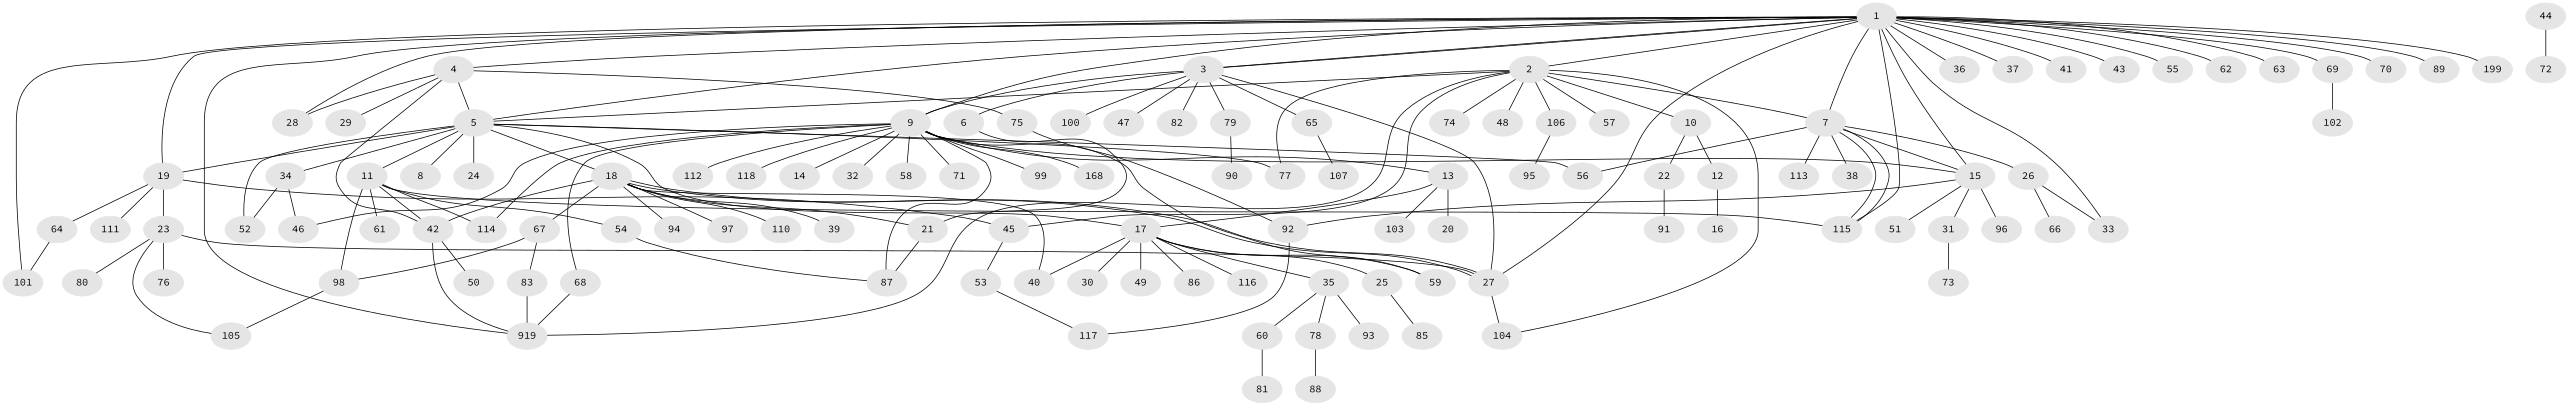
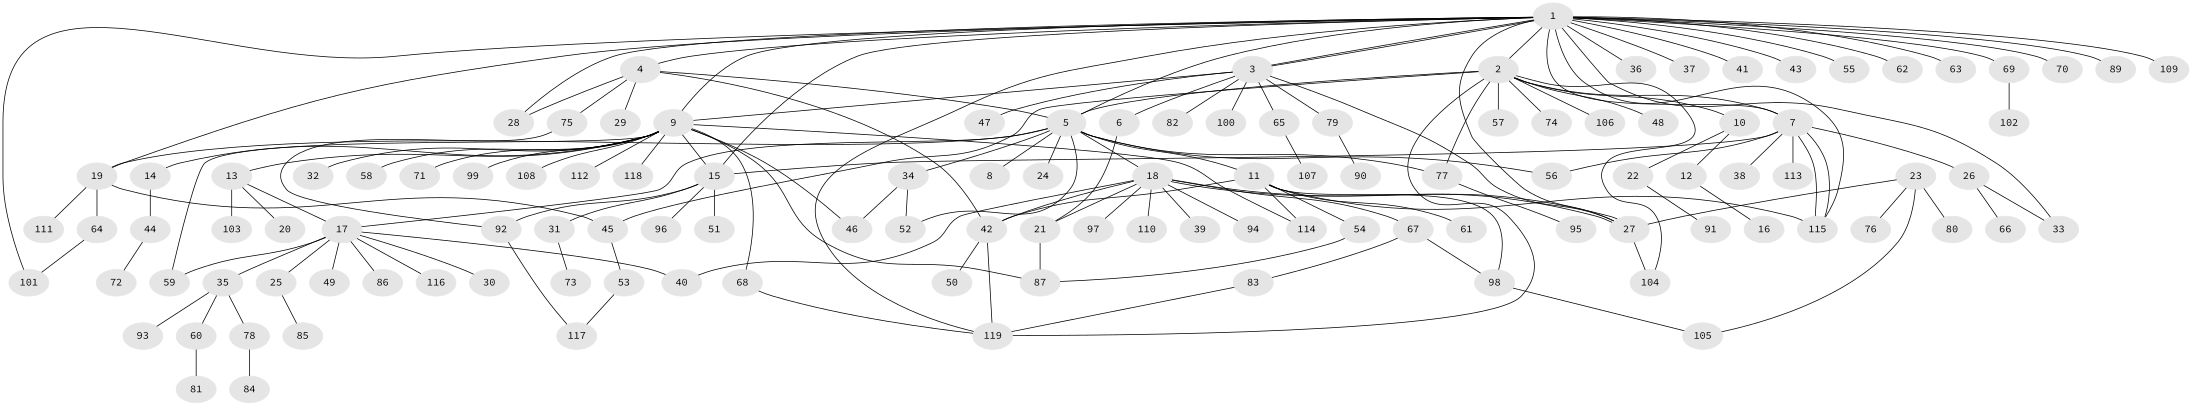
node "199": label "199" -> "109"
edge "106" -- "95": now "77" -- "95"
node "168": label "168" -> "108"
edge "14" -- "44": added
edge "19" -- "23": removed
node "919": label "919" -> "119"
node "88": label "88" -> "84"
